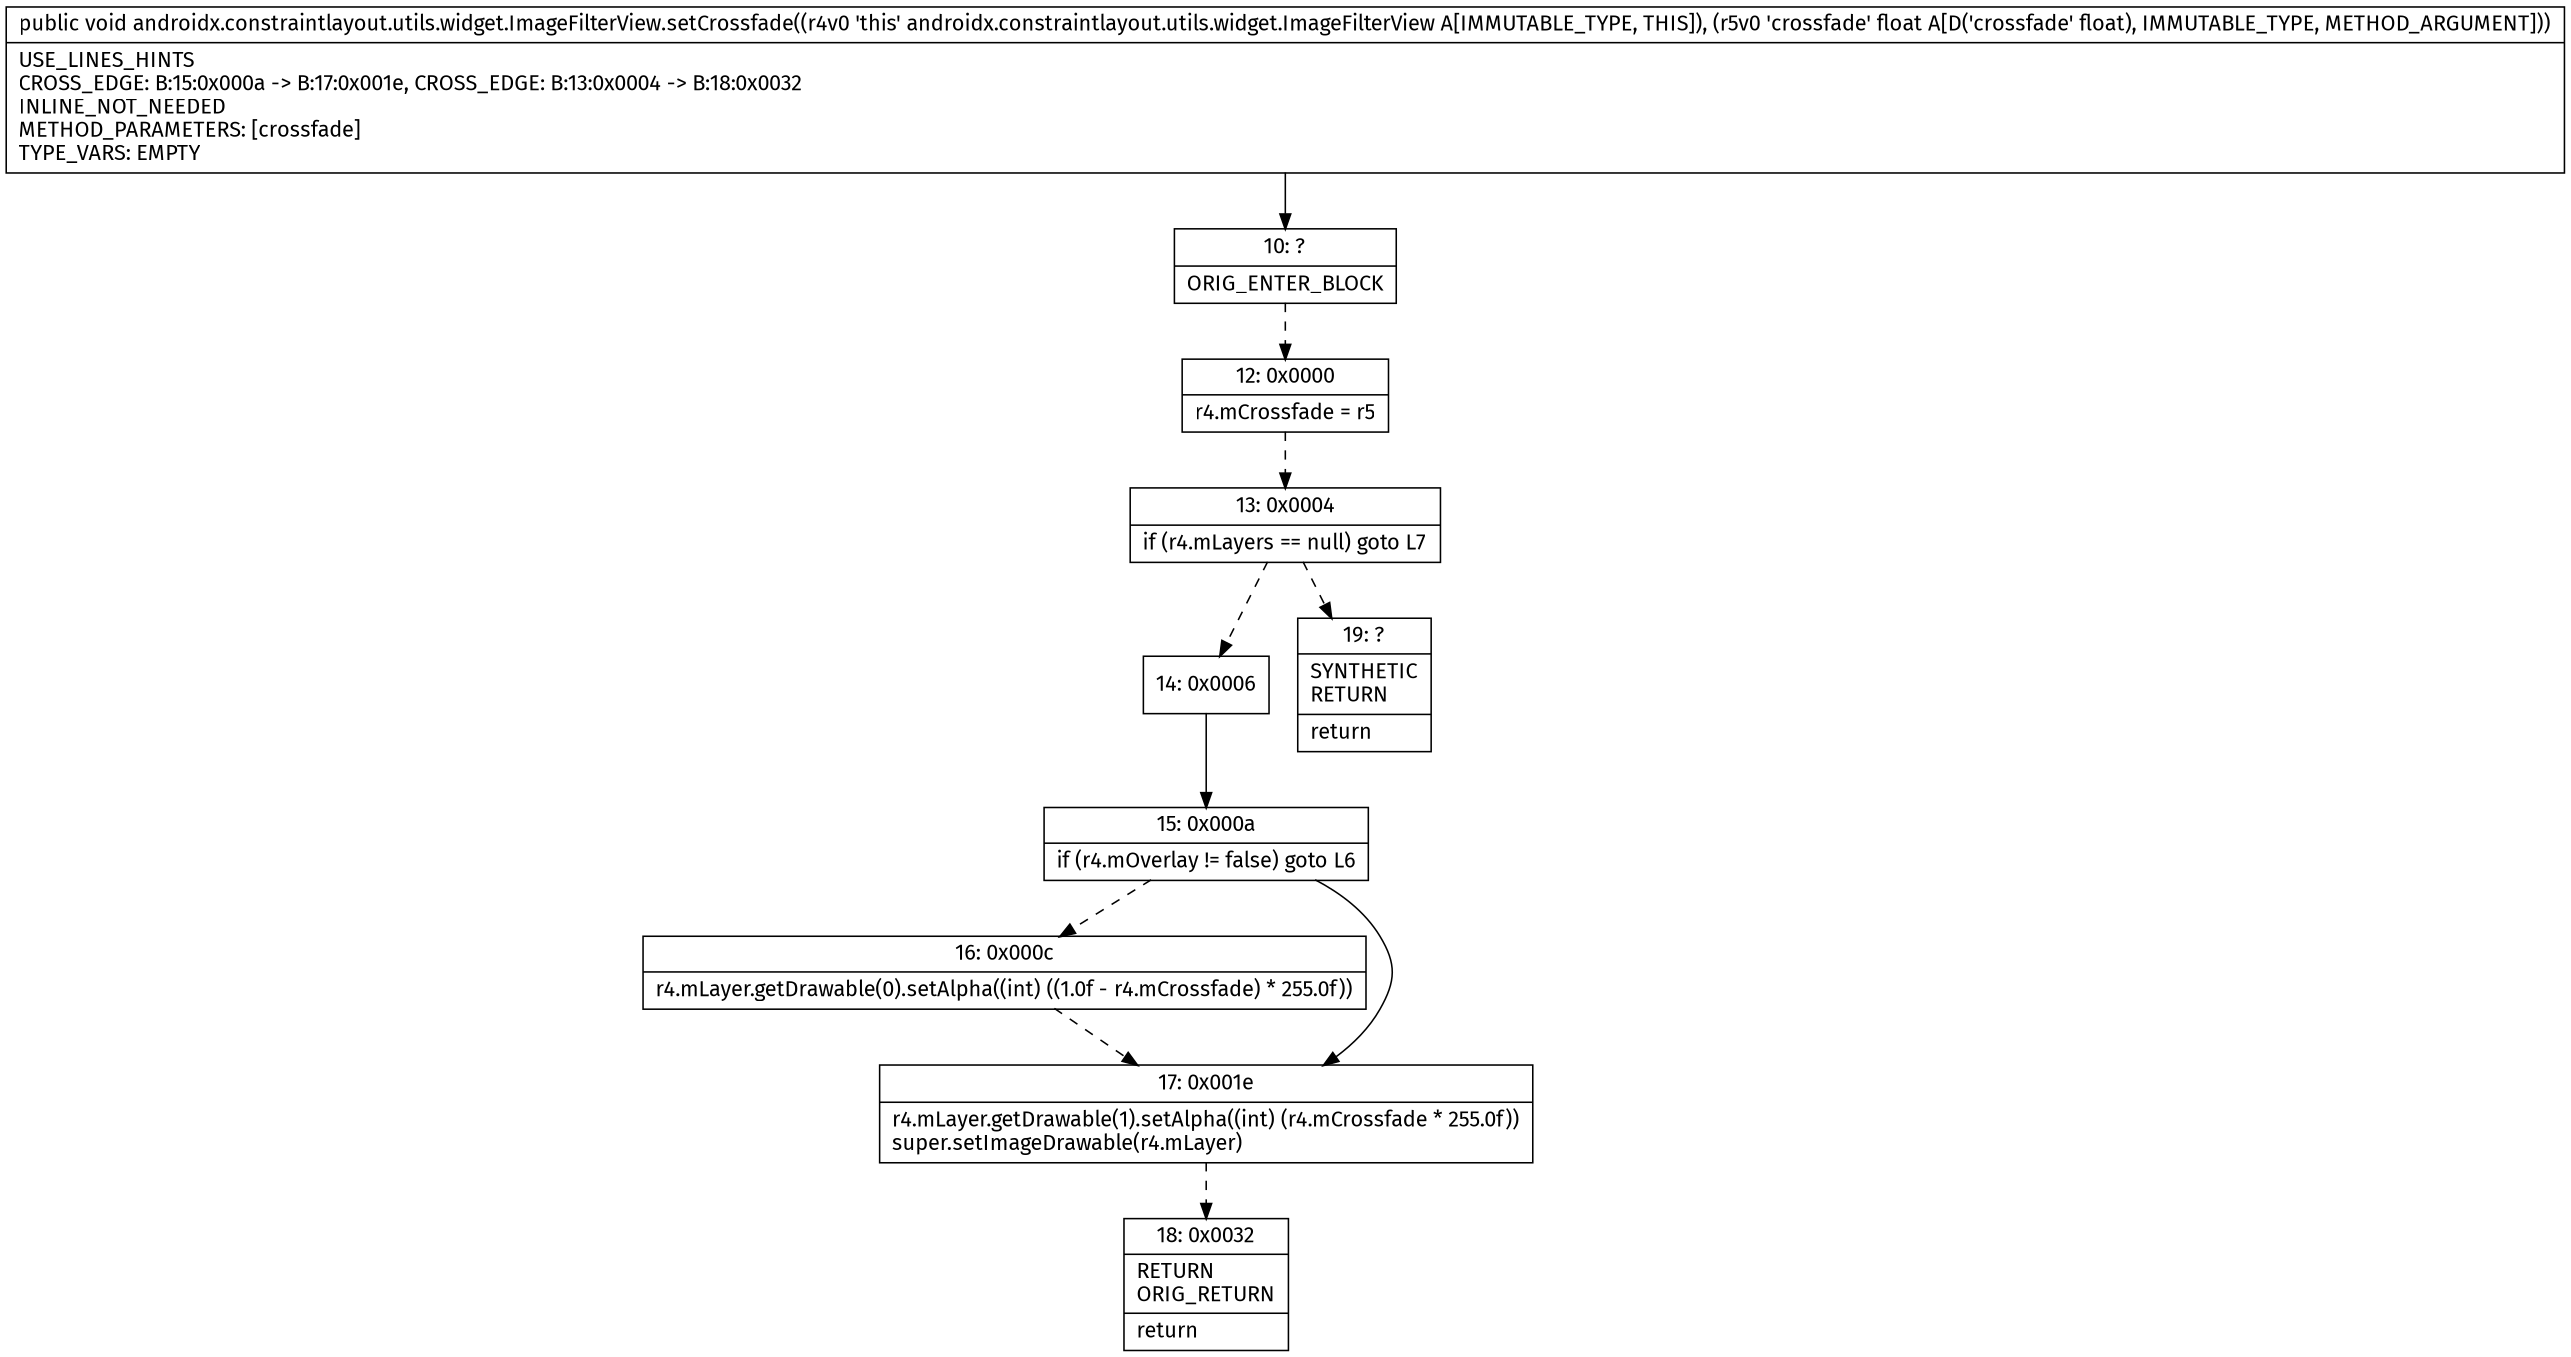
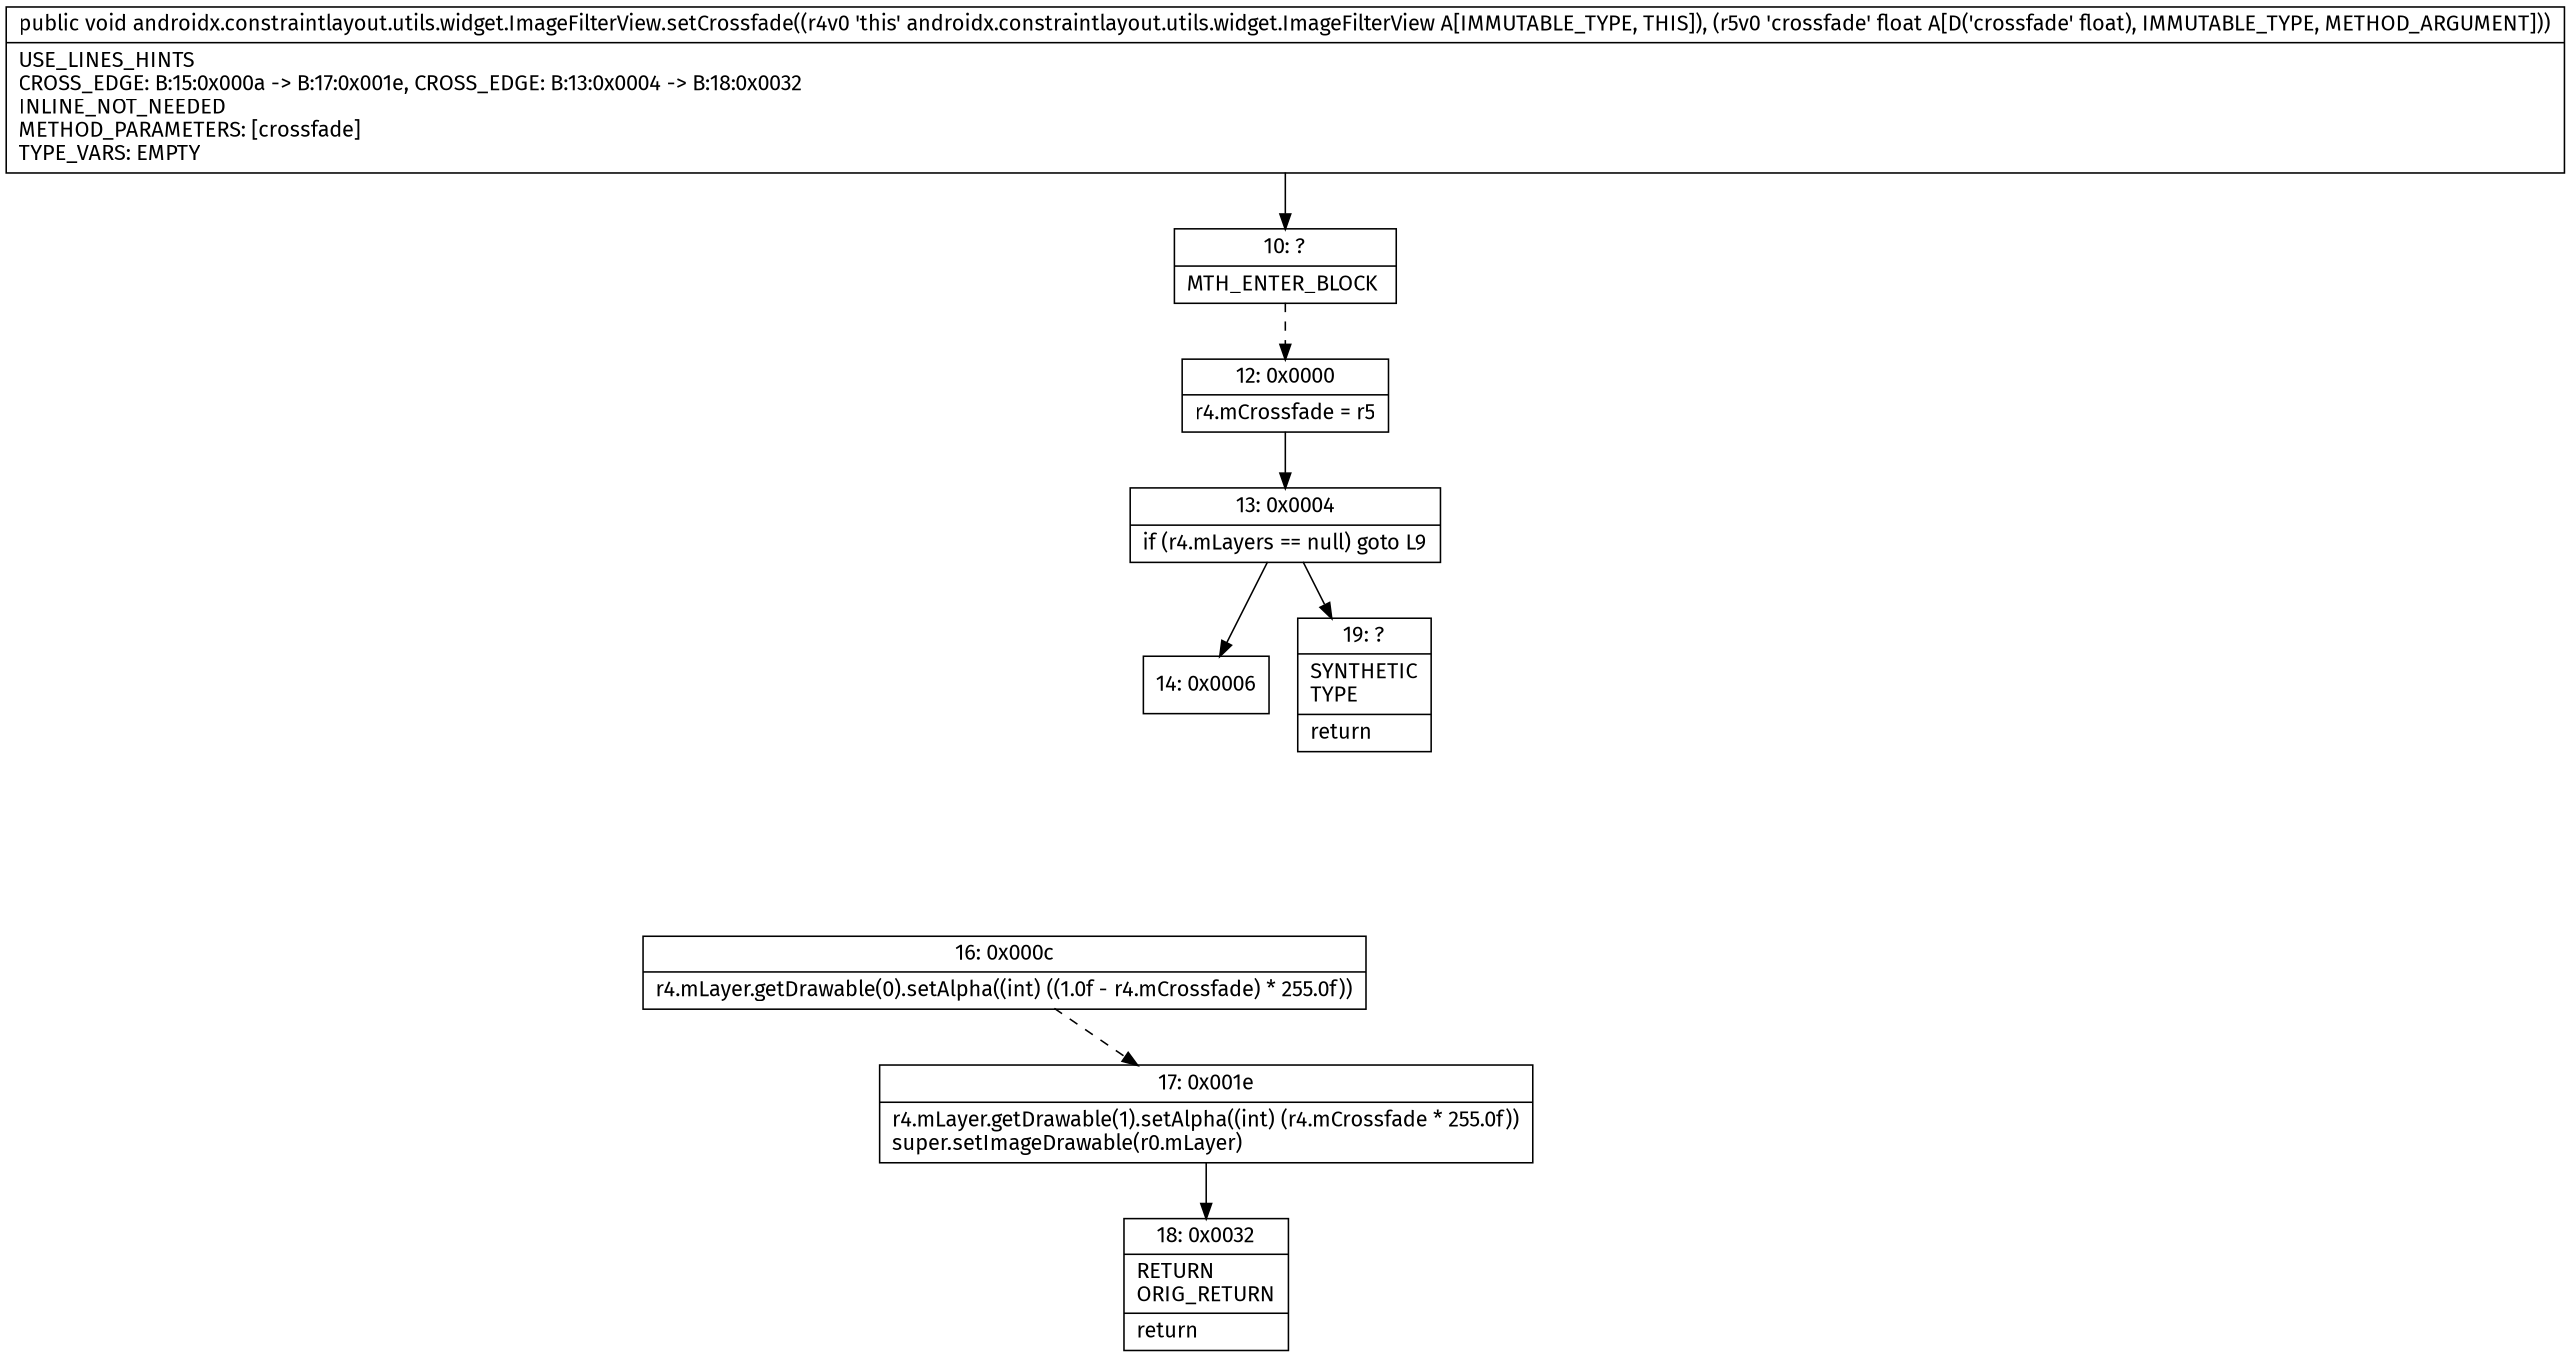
node "10: ?": text "ORIG_ENTER_BLOCK" -> "MTH_ENTER_BLOCK"
edge "12: 0x0000" -> "13: 0x0004": style dashed -> solid
node "13: 0x0004": text "if (r4.mLayers == null) goto L7" -> "if (r4.mLayers == null) goto L9"
edge "13: 0x0004" -> "19: ?": style dashed -> solid
edge "13: 0x0004" -> "14: 0x0006": style dashed -> solid
node "19: ?": text "RETURN" -> "TYPE"
node "15: 0x000a": removed
node "17: 0x001e": text "super.setImageDrawable(r4.mLayer)" -> "super.setImageDrawable(r0.mLayer)"
edge "17: 0x001e" -> "18: 0x0032": style dashed -> solid
